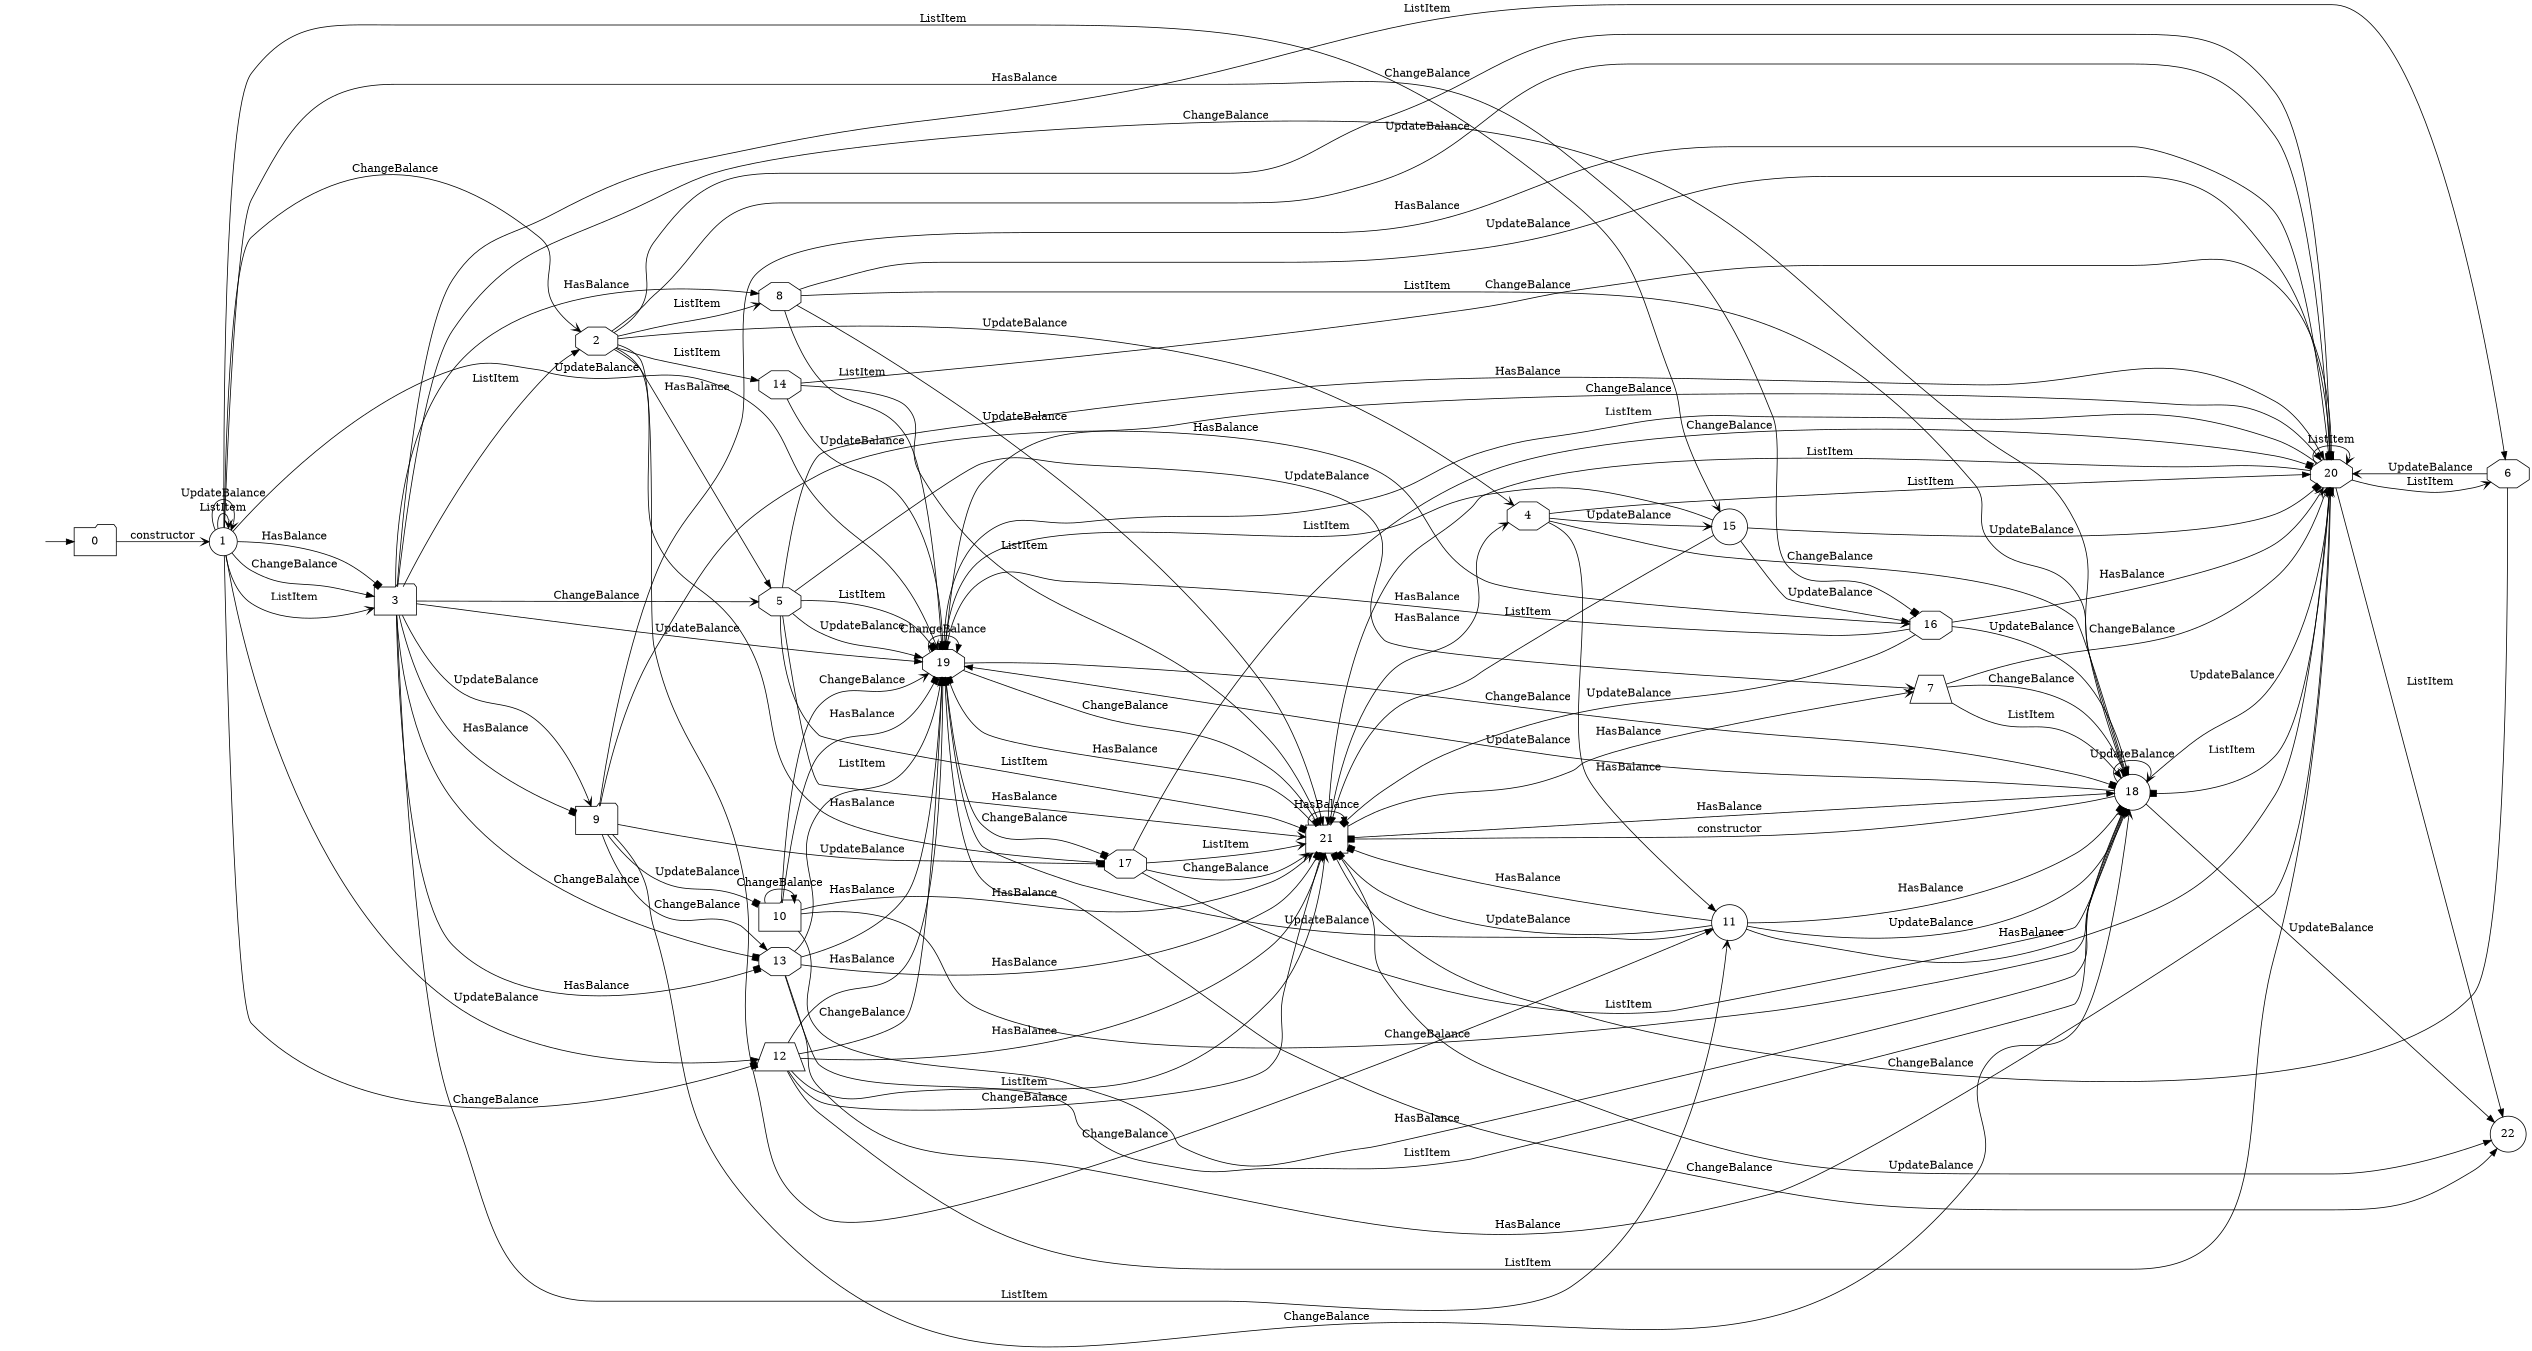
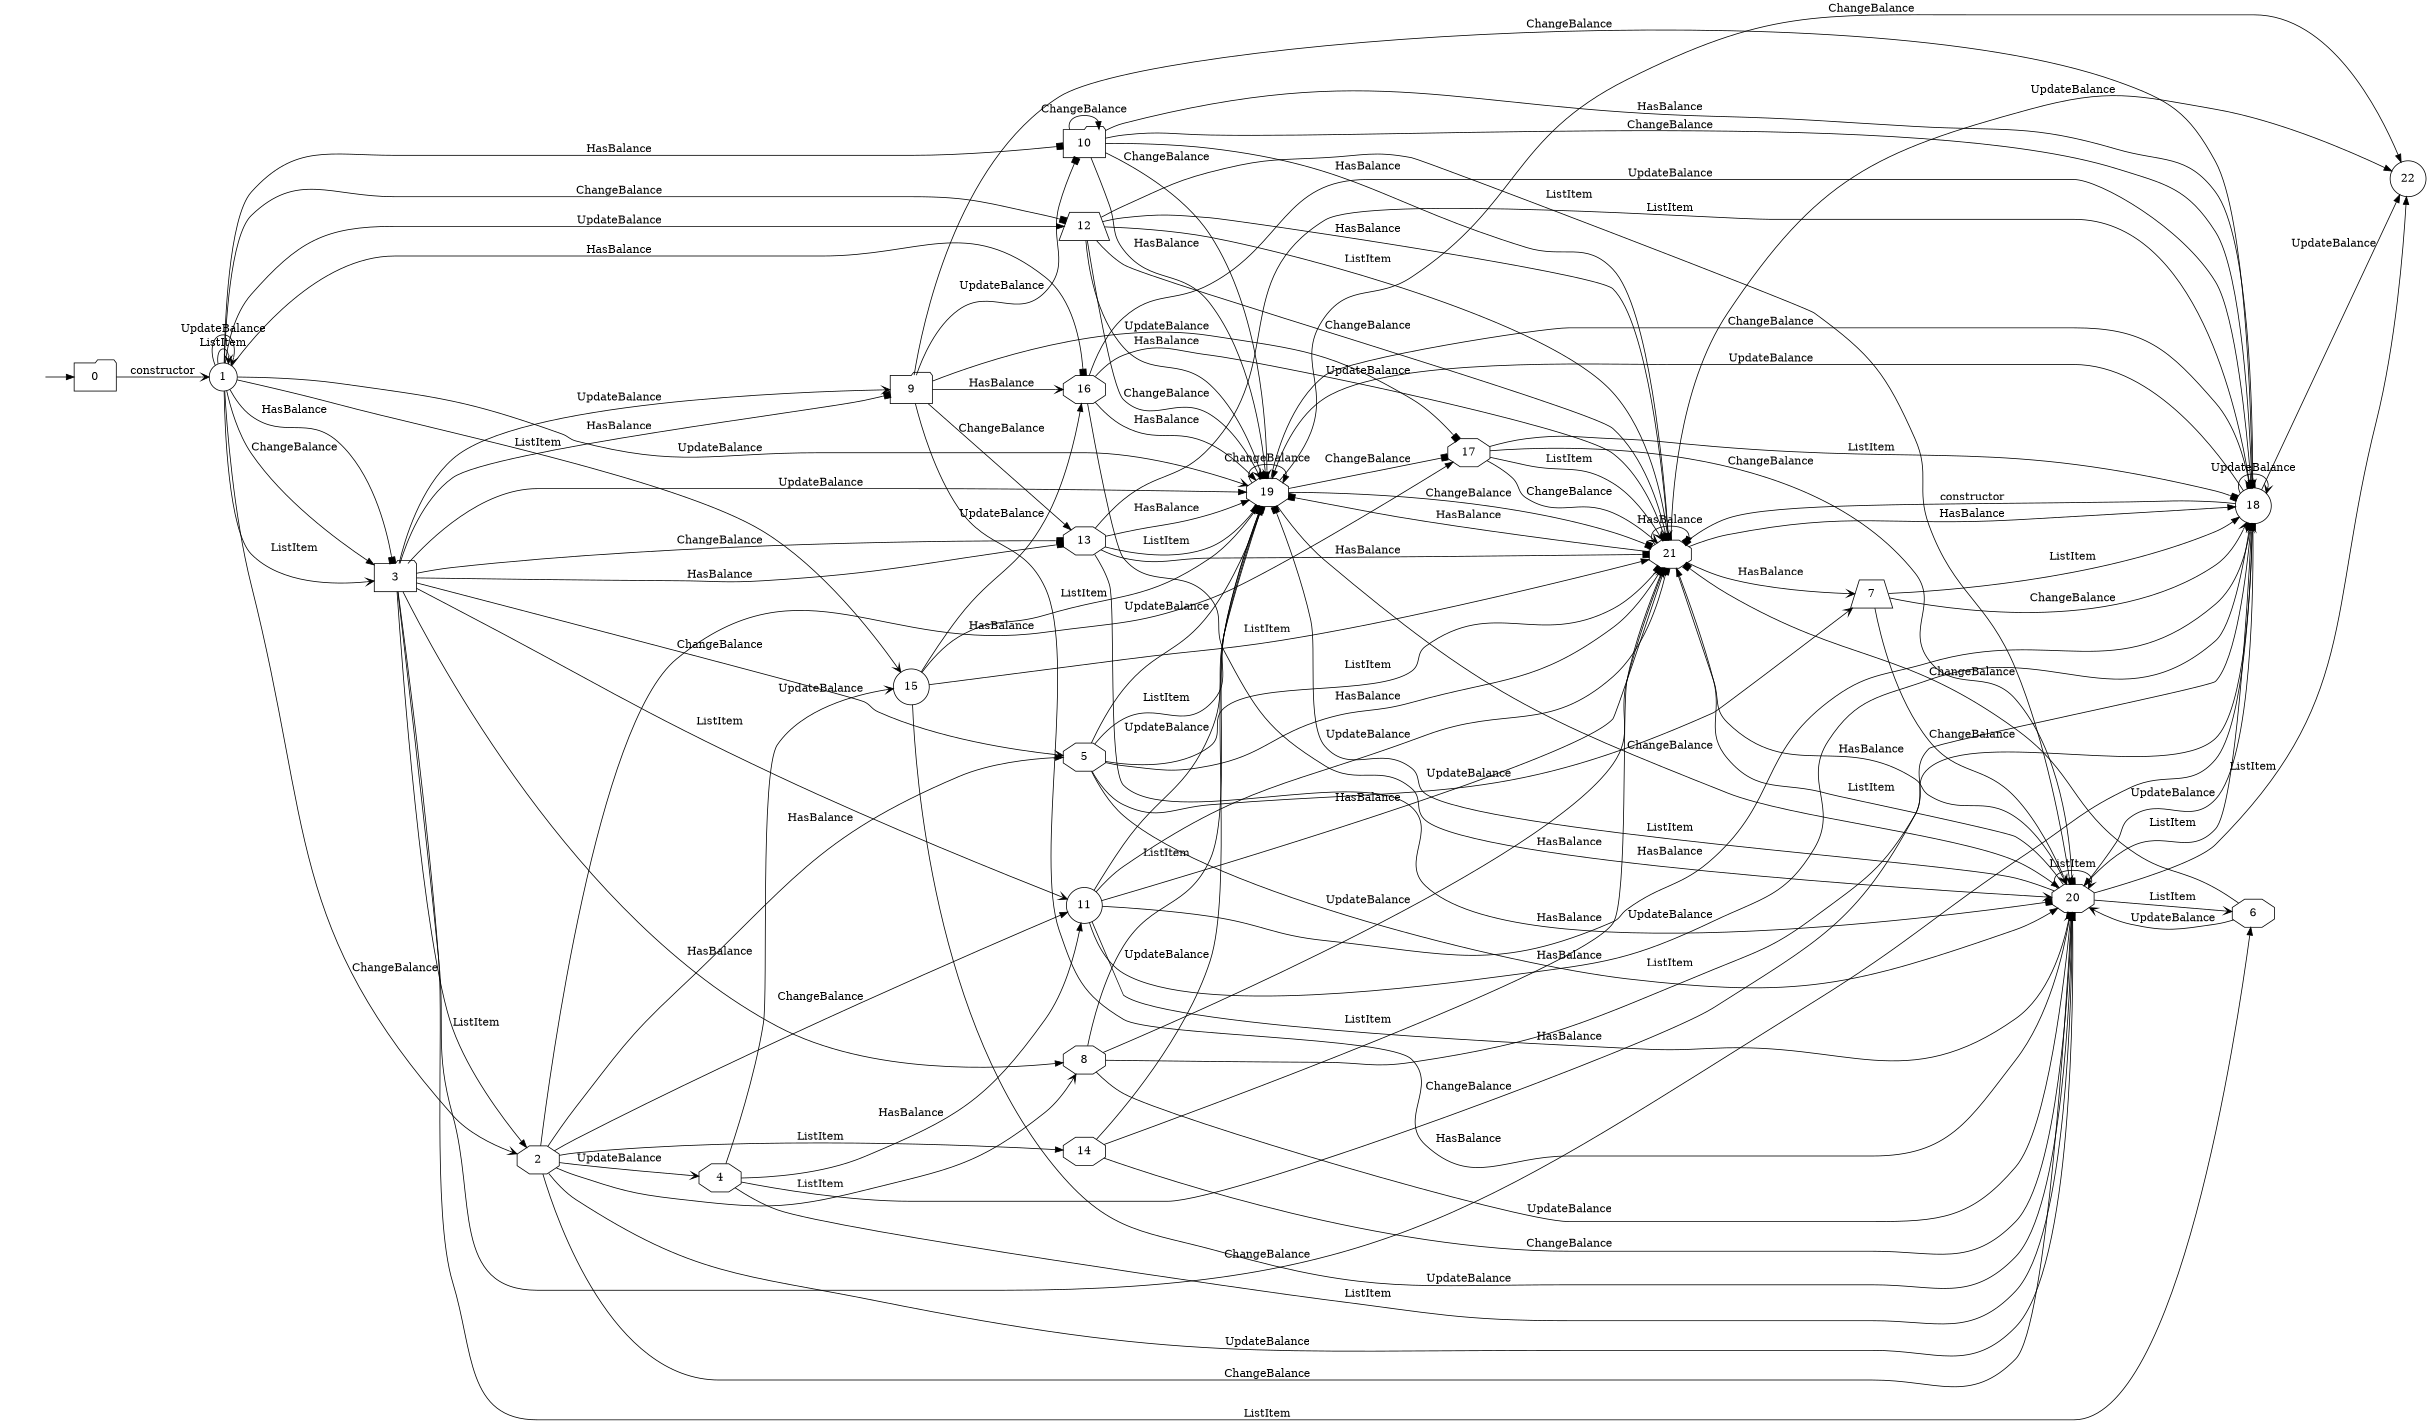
edge "1" -> "10": added, label "HasBalance"
edge "21" -> "4": now "21" -> "20"
node "21": shape folder -> octagon
